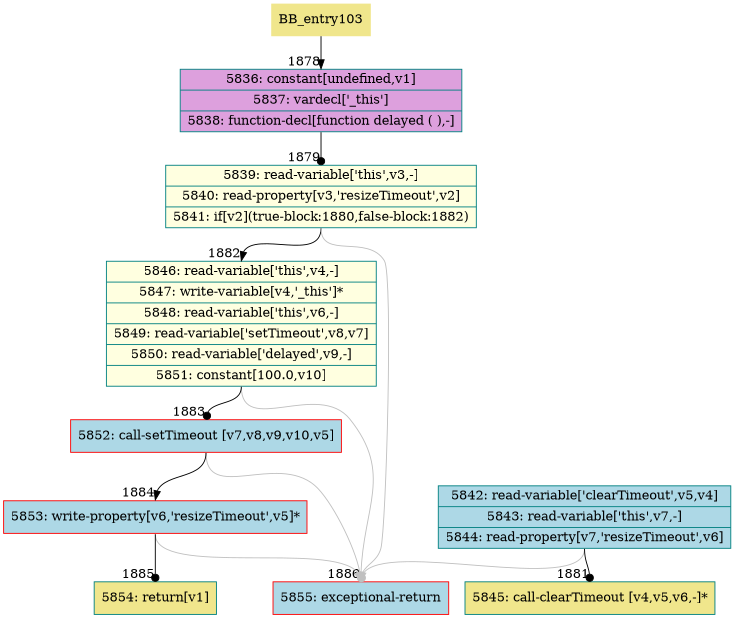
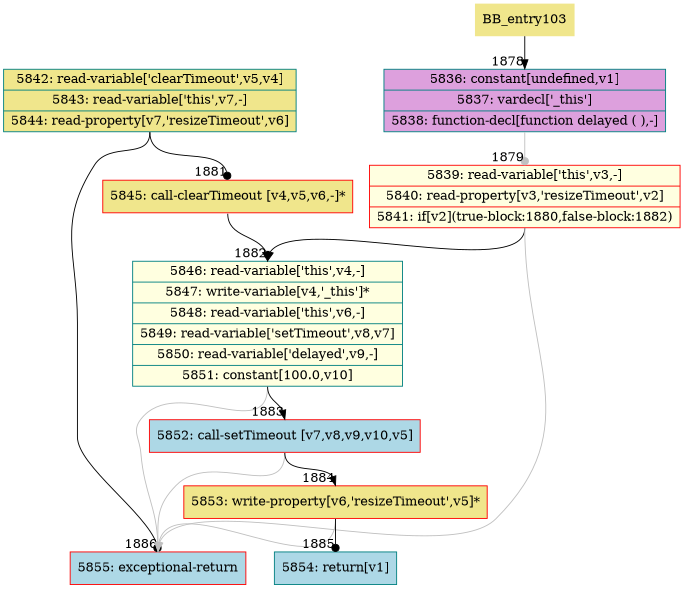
edge "5836: constant[undefined,v1]" -> "5839: read-variable['this',v3,-]": color black -> gray
node "5839: read-variable['this',v3,-]": color teal -> red
edge "5845: call-clearTimeout [v4,v5,v6,-]*" -> "5846: read-variable['this',v4,-]": added
edge "5846: read-variable['this',v4,-]" -> "5852: call-setTimeout [v7,v8,v9,v10,v5]": arrowhead dot -> normal
node "5853: write-property[v6,'resizeTimeout',v5]*": fillcolor lightblue -> khaki
node "5842: read-variable['clearTimeout',v5,v4]": fillcolor lightblue -> khaki
edge "5842: read-variable['clearTimeout',v5,v4]" -> "5855: exceptional-return": color gray -> black
node "5854: return[v1]": fillcolor khaki -> lightblue
node "5845: call-clearTimeout [v4,v5,v6,-]*": color teal -> red
